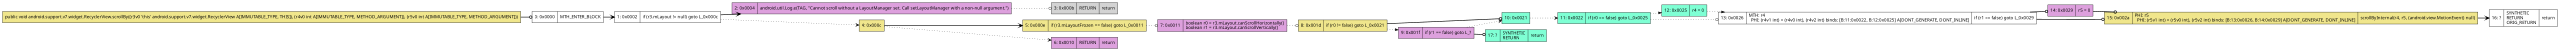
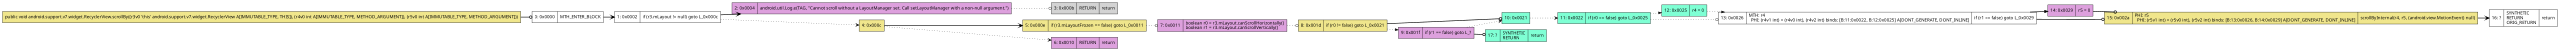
edge "13: 0x0026" -> "14: 0x0029": arrowhead odot -> normal
